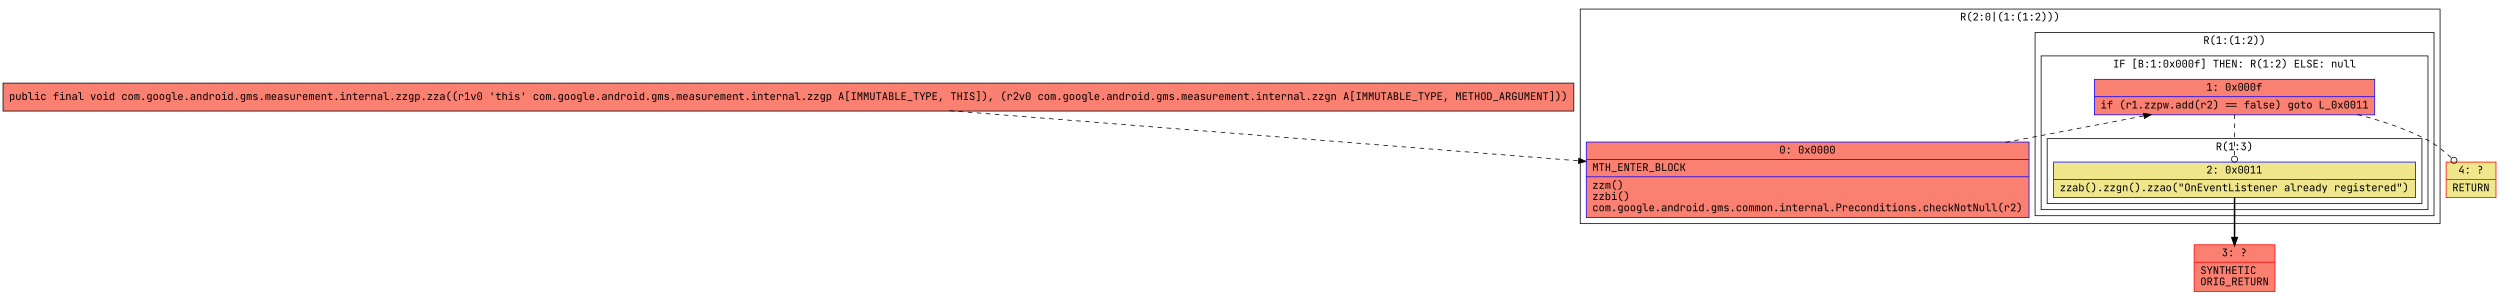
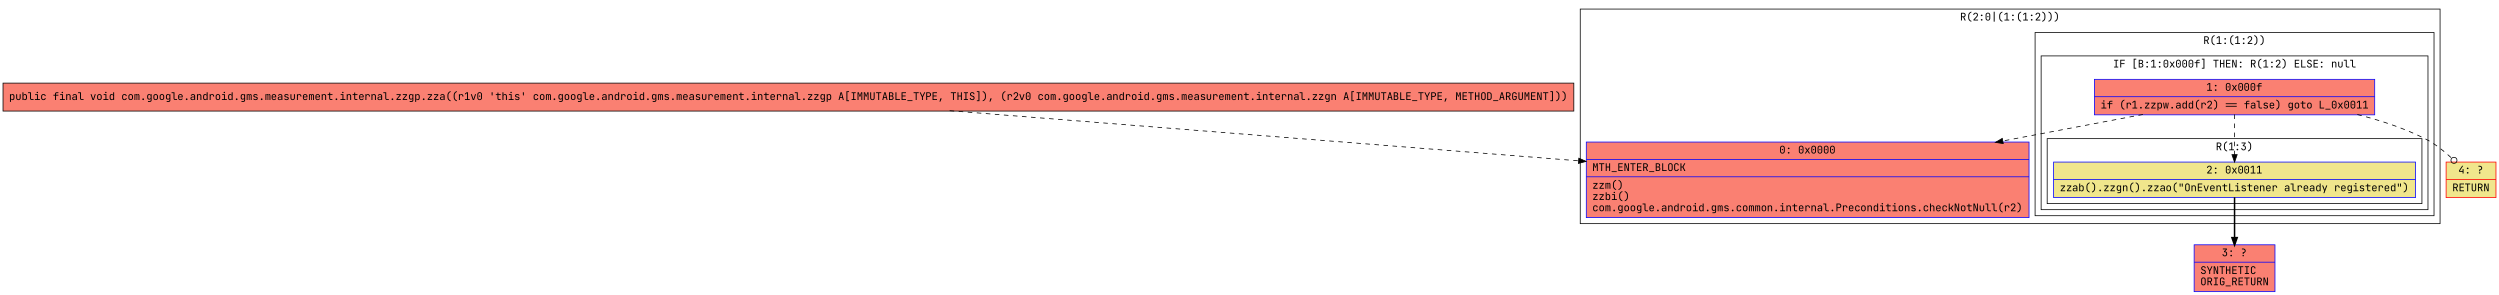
edge "0: 0x0000" -> "1: 0x000f": reversed
edge "1: 0x000f" -> "2: 0x0011": arrowhead odot -> normal
node "3: ?": color red -> blue
